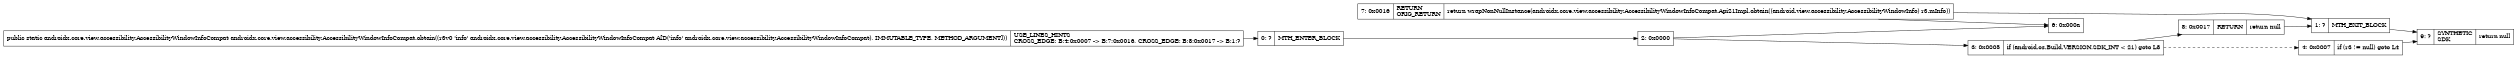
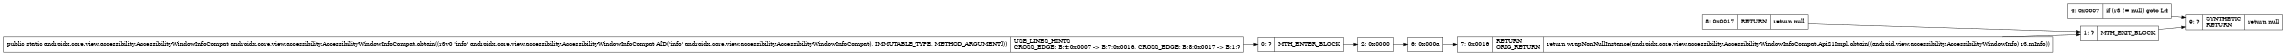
edge "7: 0x0016" -> "6: 0x000a": reversed
node "9: ?": text "SDK" -> "RETURN"
node "3: 0x0005": removed
